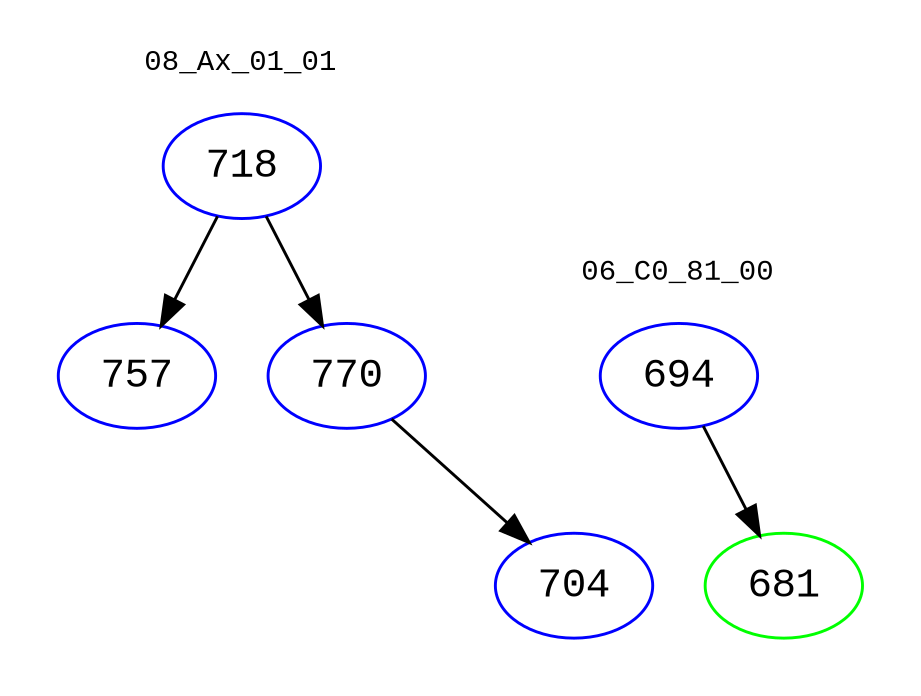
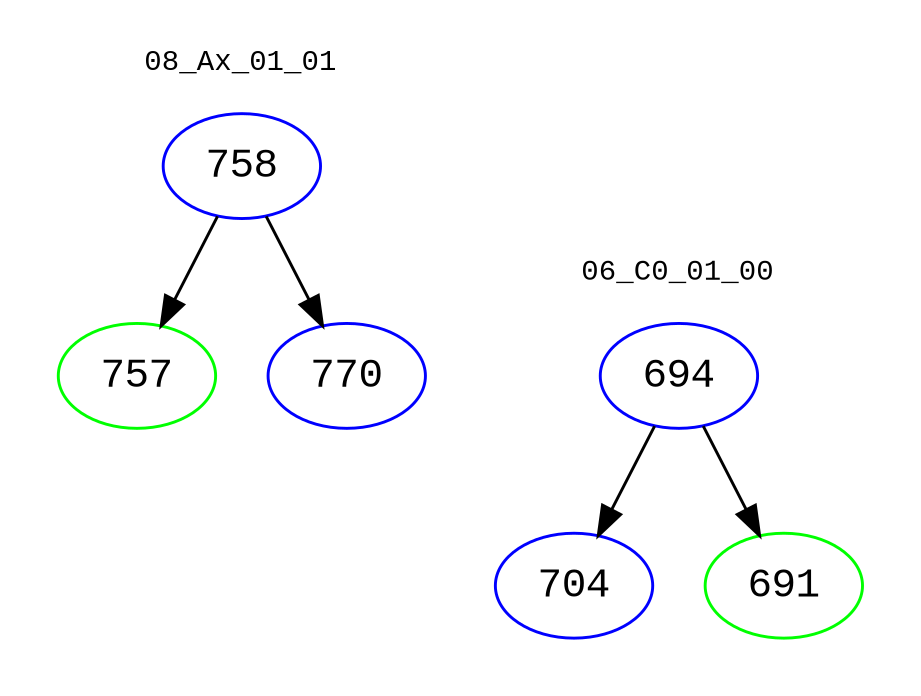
node "718": label "718" -> "758"
cluster "06_C0_81_00": label "06_C0_81_00" -> "06_C0_01_00"
node "757": color blue -> green
edge "770" -> "704": now "694" -> "704"
node "681": label "681" -> "691"
